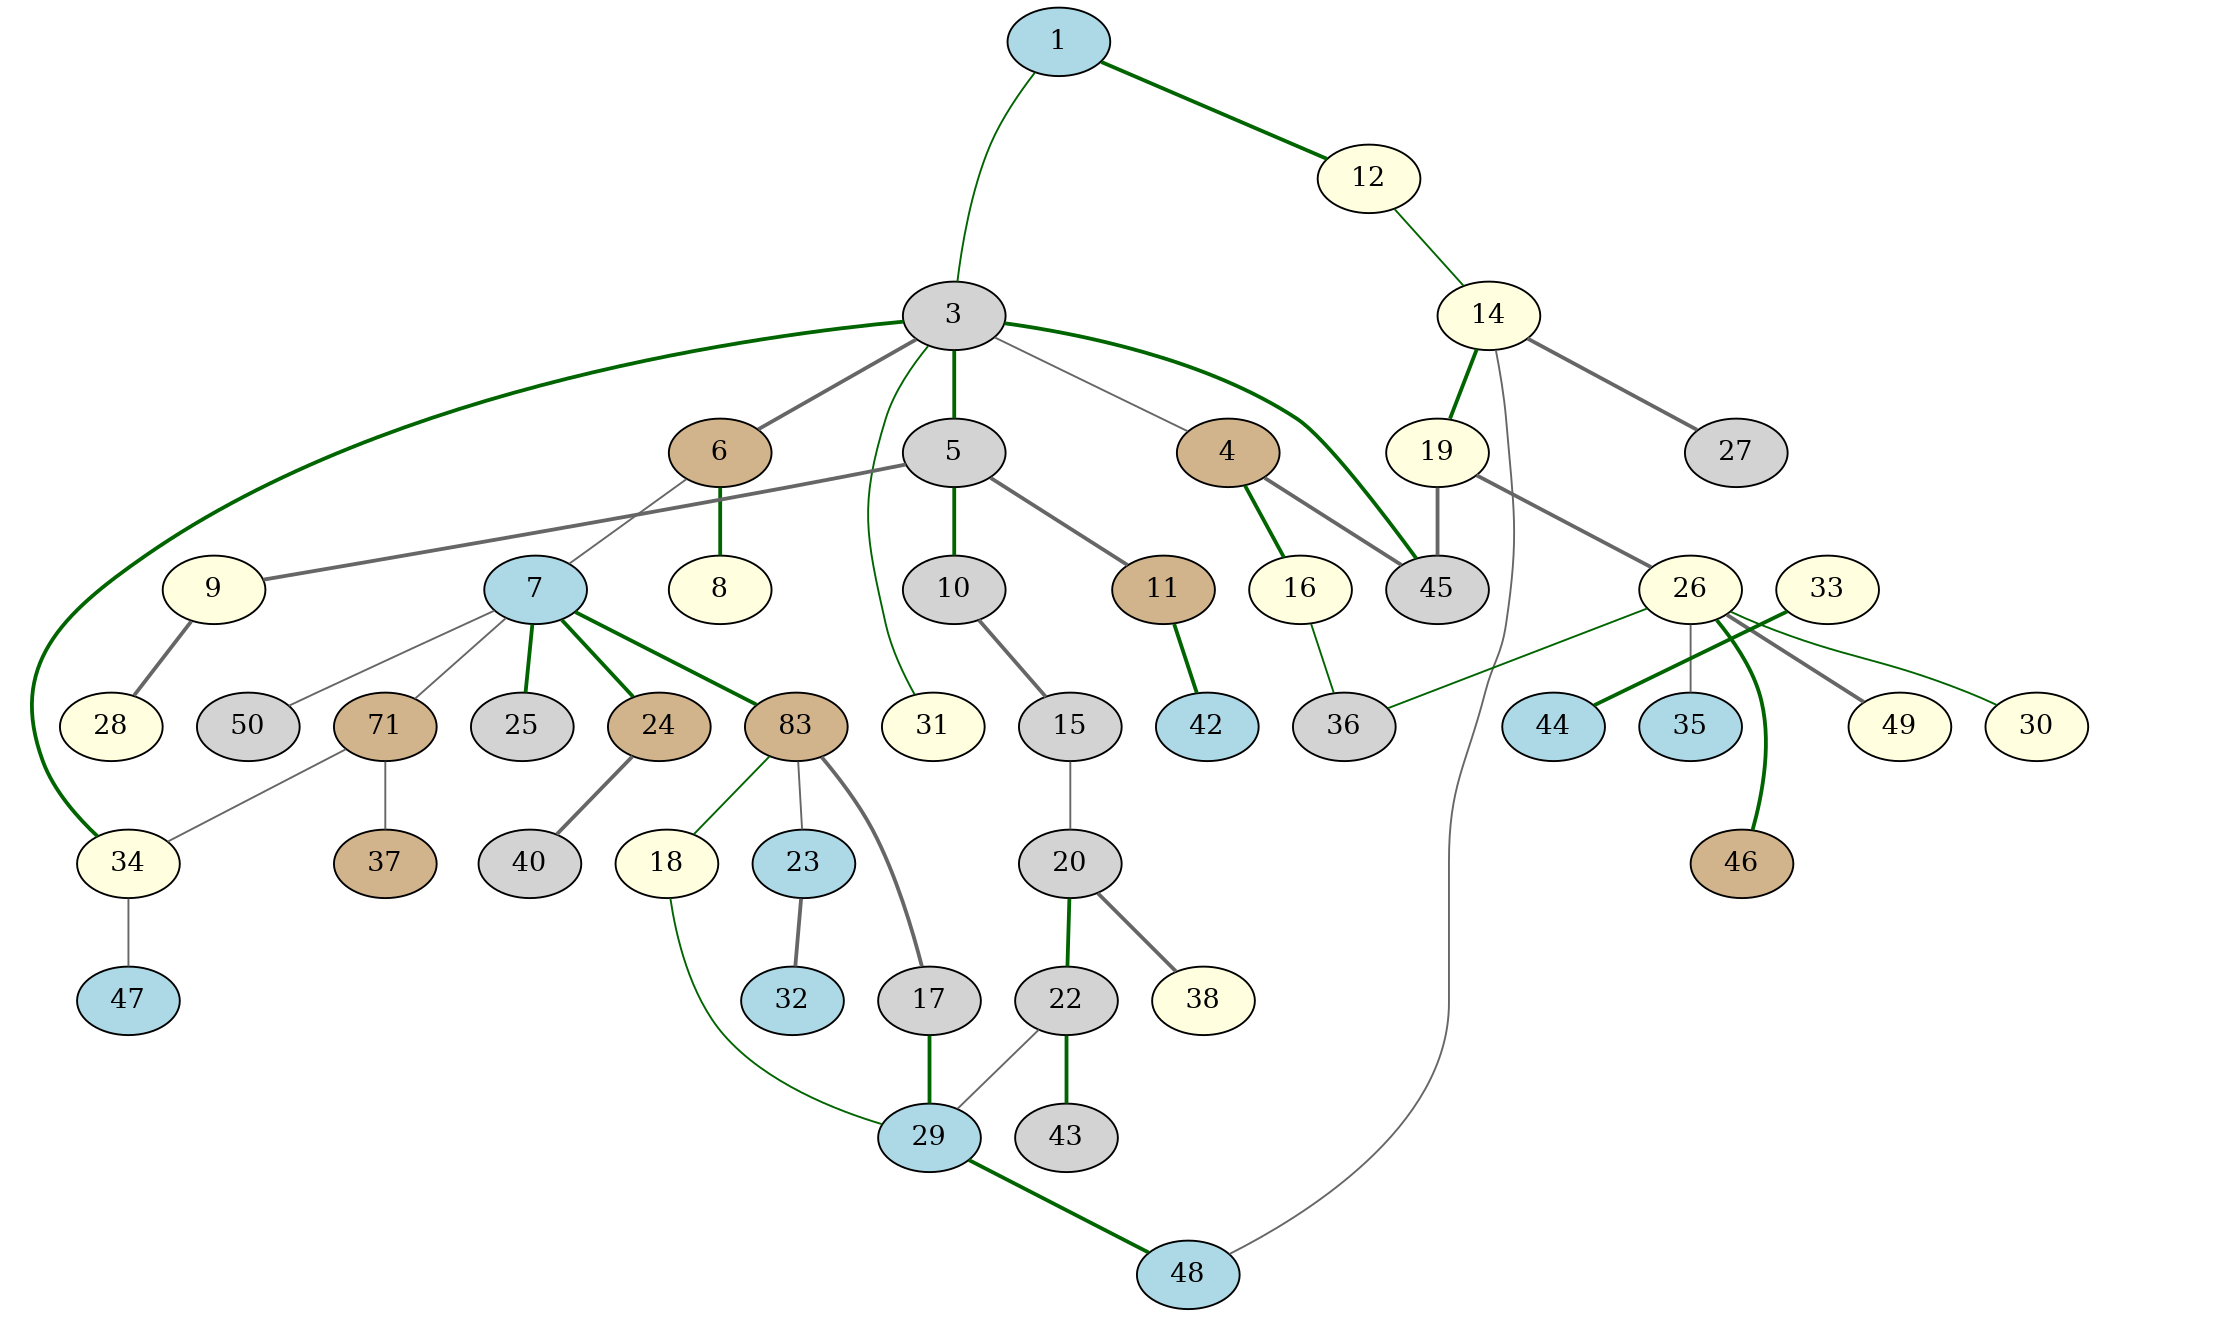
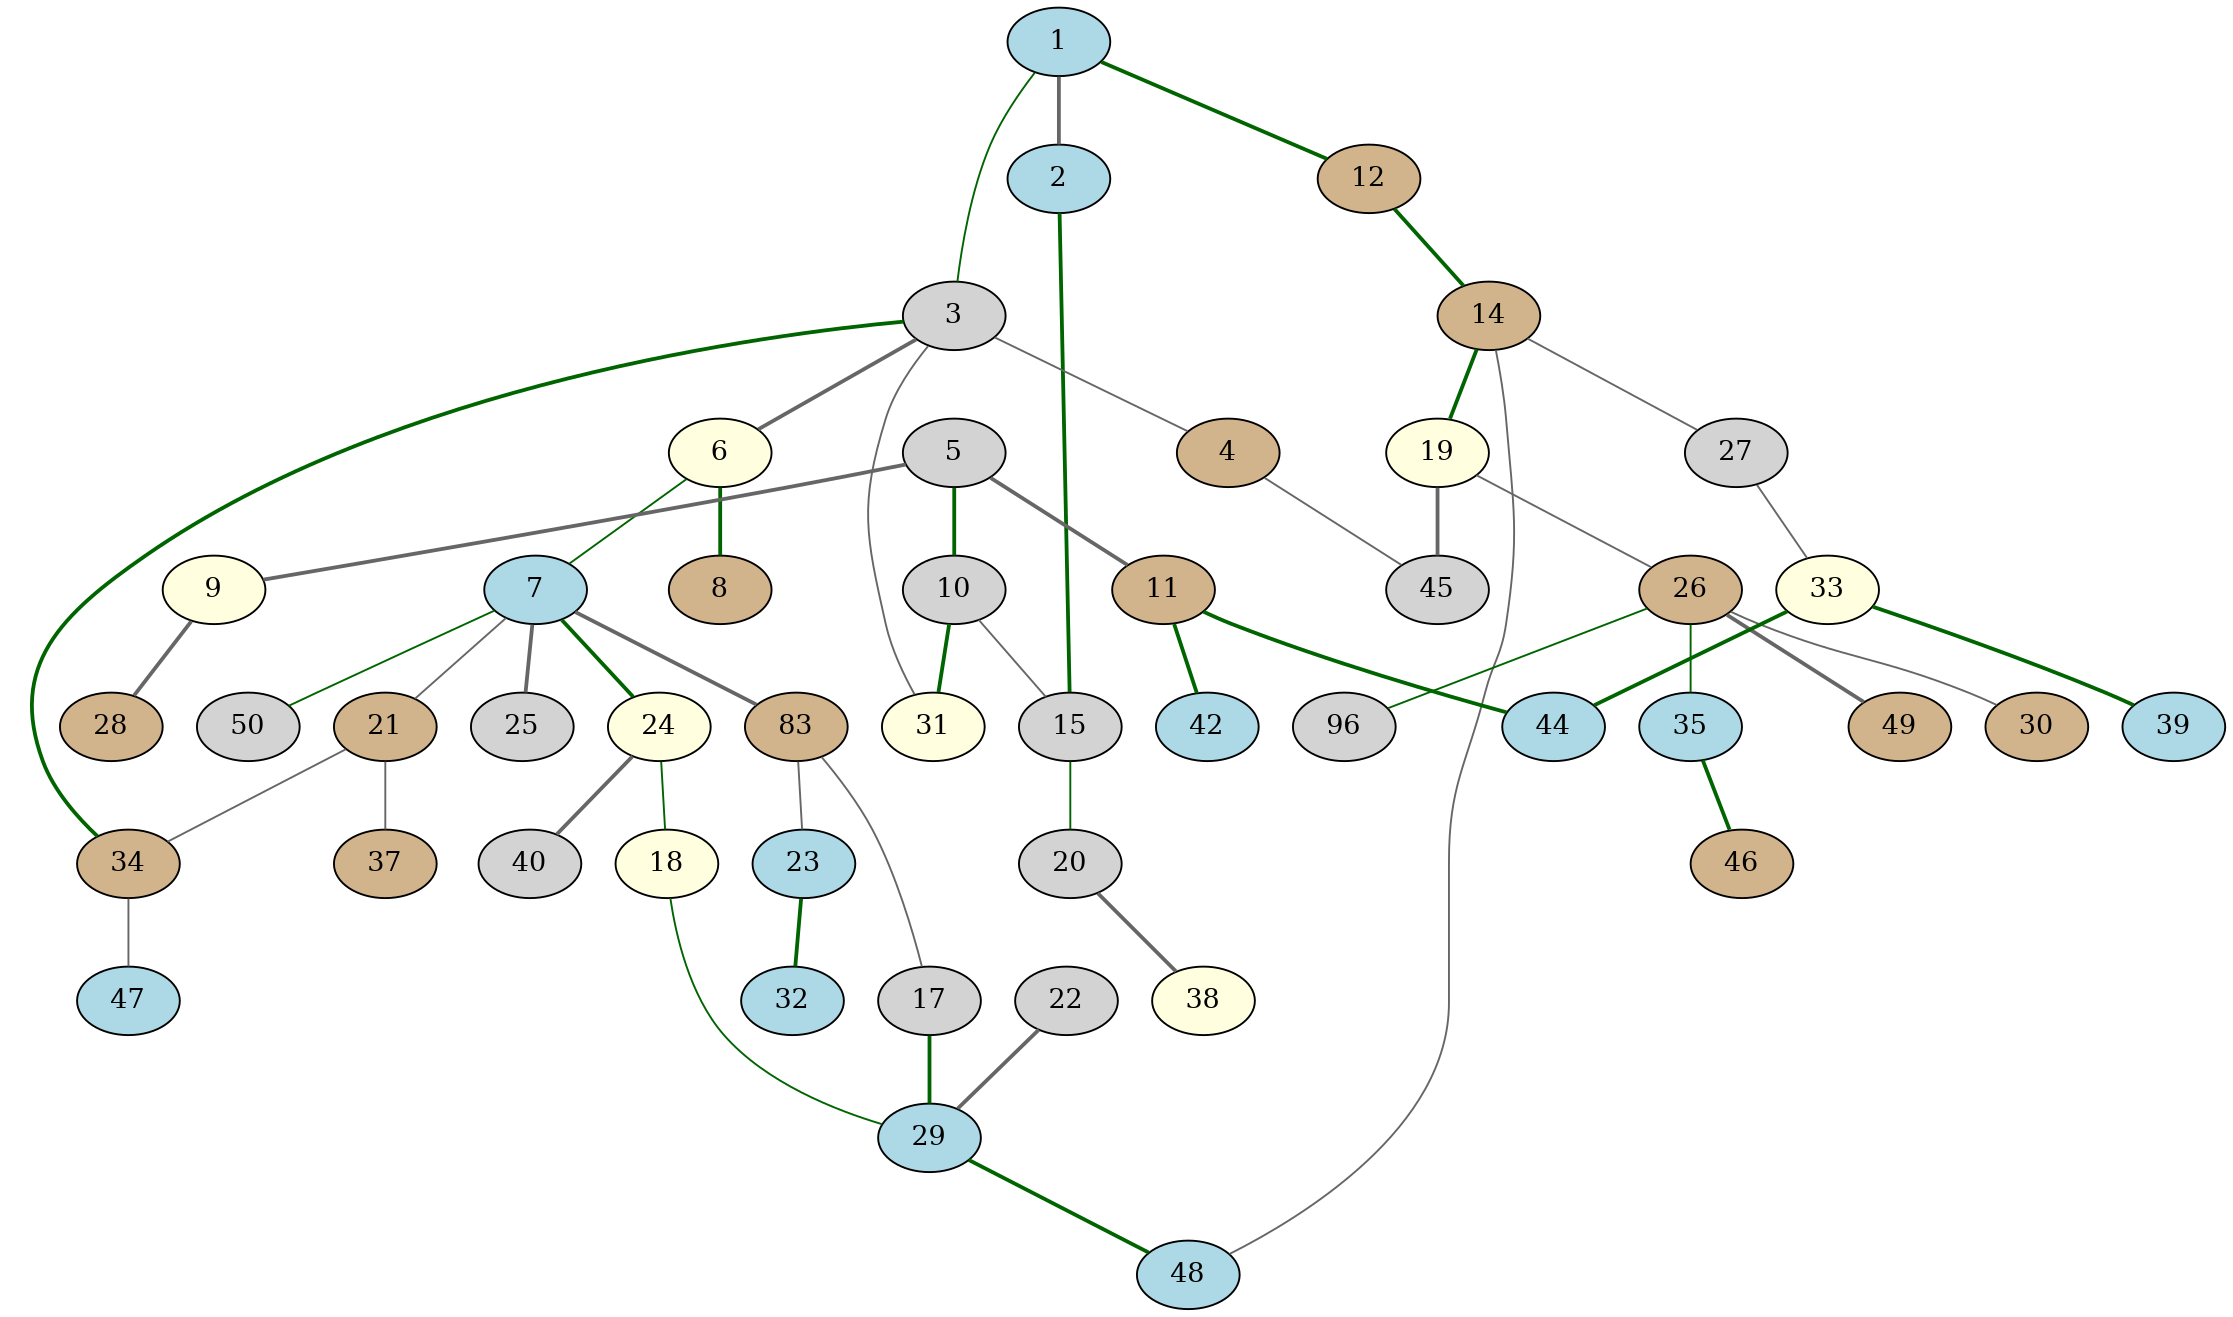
node "2": added
node "12": fillcolor lightyellow -> tan
edge "12" -- "14": style solid -> bold
node "14": fillcolor lightyellow -> tan
edge "14" -- "27": style bold -> solid
edge "3" -- "5": removed
edge "3" -- "45": removed
node "6": fillcolor tan -> lightyellow
edge "3" -- "31": color darkgreen -> gray40
edge "4" -- "45": style bold -> solid
edge "19" -- "26": style bold -> solid
edge "27" -- "33": added
edge "6" -- "7": color gray40 -> darkgreen
node "8": fillcolor lightyellow -> tan
node "16": removed
node "26": fillcolor lightyellow -> tan
edge "26" -- "35": color gray40 -> darkgreen
edge "7" -- "50": color gray40 -> darkgreen
edge "7" -- "83": color darkgreen -> gray40
edge "10" -- "31": added
edge "10" -- "15": style bold -> solid
edge "26" -- "30": color darkgreen -> gray40
edge "7" -- "25": color darkgreen -> gray40
edge "11" -- "44": added
edge "26" -- "46": now "35" -- "46"
node "28": fillcolor lightyellow -> tan
node "71": label "71" -> "21"
node "24": fillcolor tan -> lightyellow
node "36": label "36" -> "96"
node "49": fillcolor lightyellow -> tan
node "30": fillcolor lightyellow -> tan
node "39": added
edge "83" -- "18": now "24" -- "18"
edge "15" -- "20": color gray40 -> darkgreen
edge "83" -- "17": style bold -> solid
node "34": fillcolor lightyellow -> tan
edge "23" -- "32": color gray40 -> darkgreen
edge "20" -- "22": removed
edge "22" -- "29": style solid -> bold
node "43": removed
